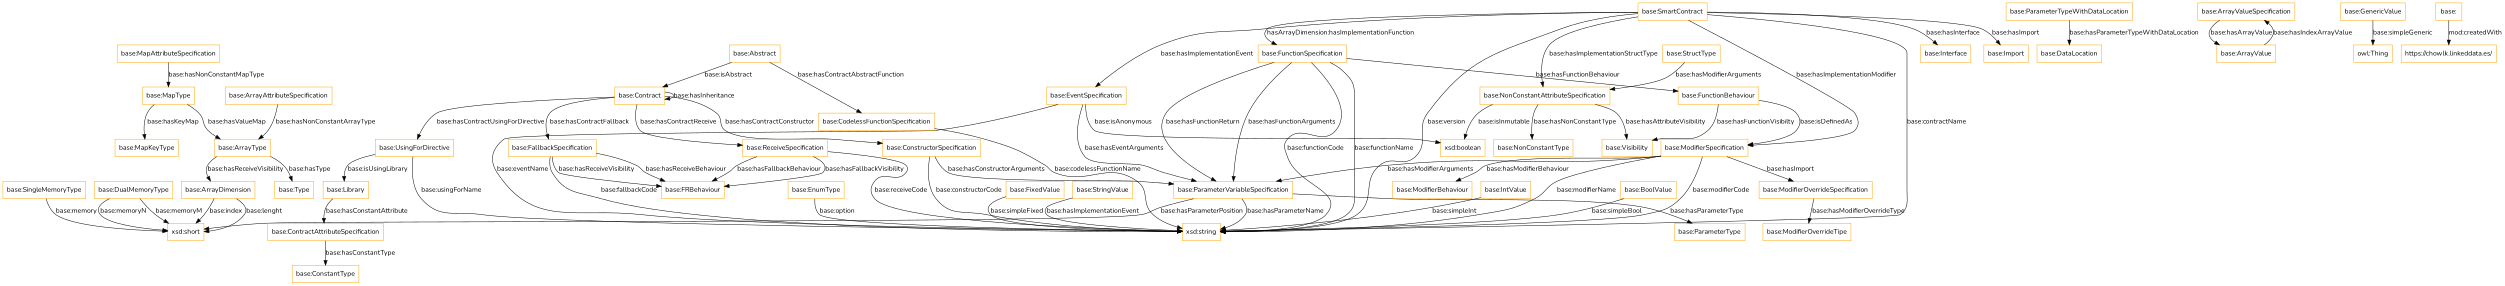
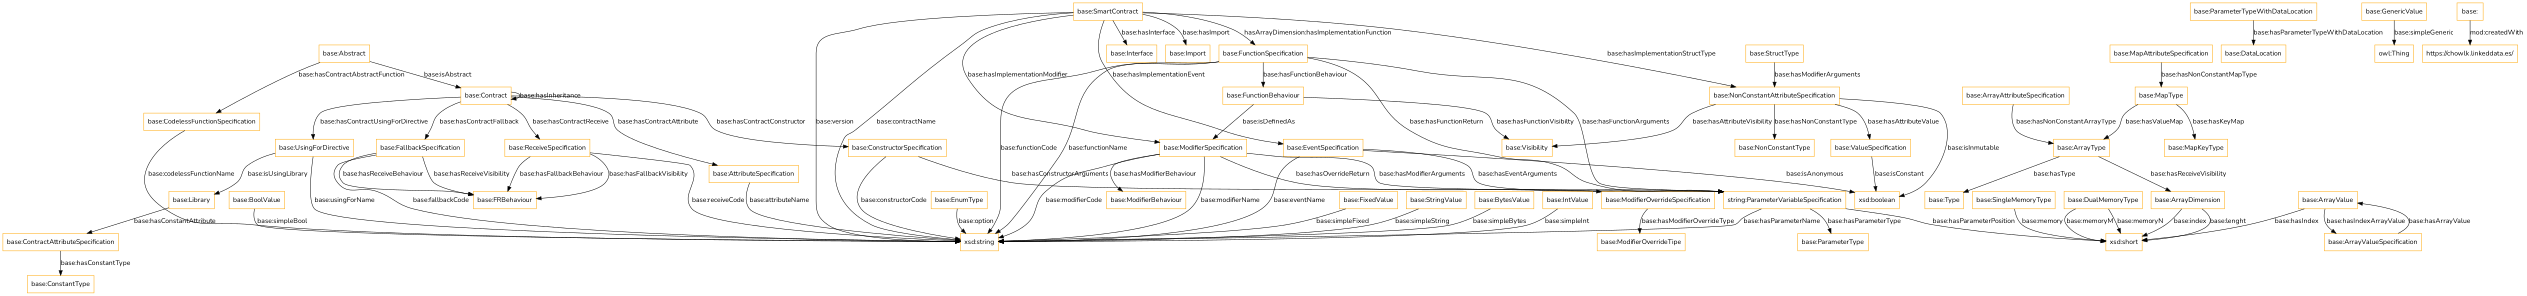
node "base:ValueSpecification": added
edge "base:ModifierSpecification" -> "base:ModifierOverrideSpecification": label "base:hasImport" -> "base:hasOverrideReturn"
node "base:AttributeSpecification": added
node "base:ParameterVariableSpecification": label "base:ParameterVariableSpecification" -> "string:ParameterVariableSpecification"
node "base:BytesValue": added
edge "base:StringValue" -> "xsd:string": label "base:hasImplementationEvent" -> "base:simpleString"
edge "base:ArrayValue" -> "xsd:short": added, label "base:hasIndex"
